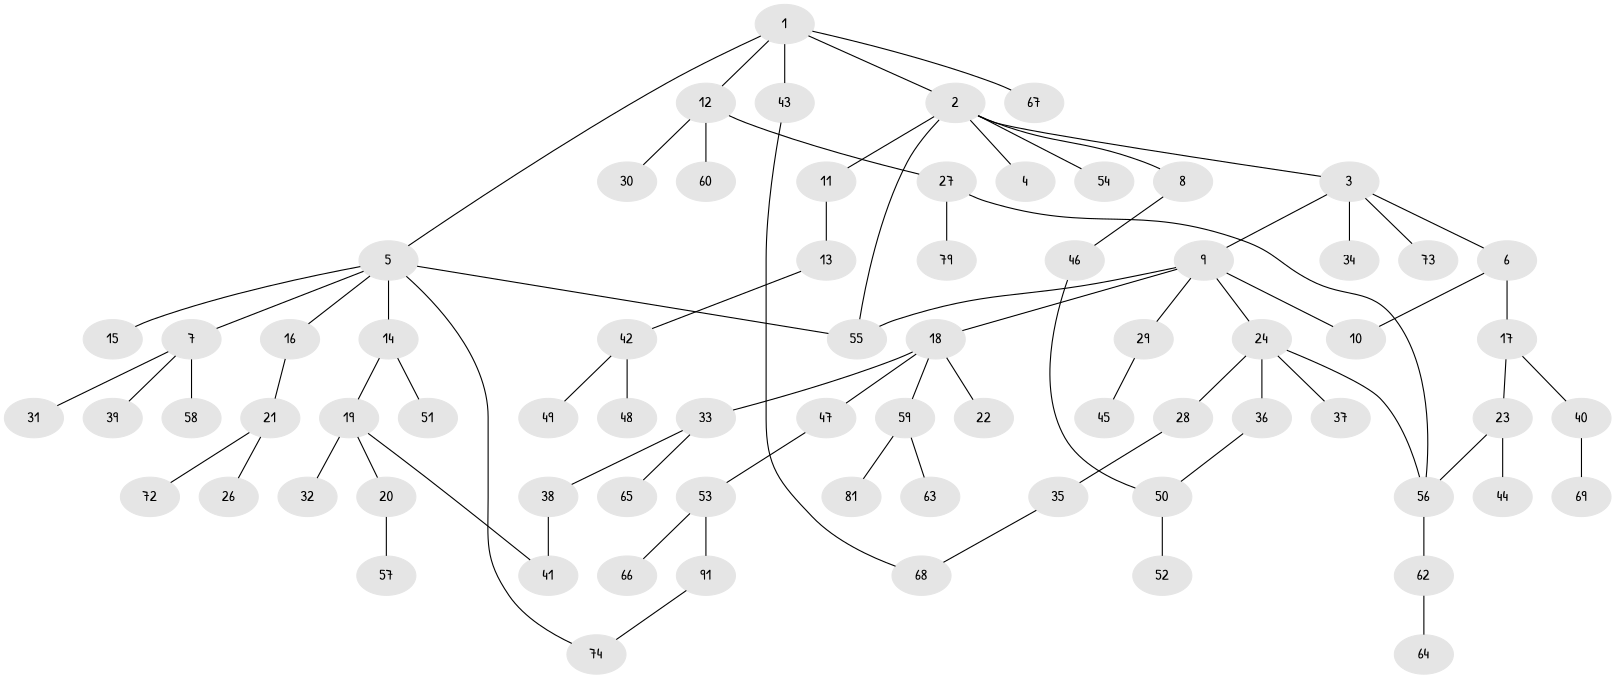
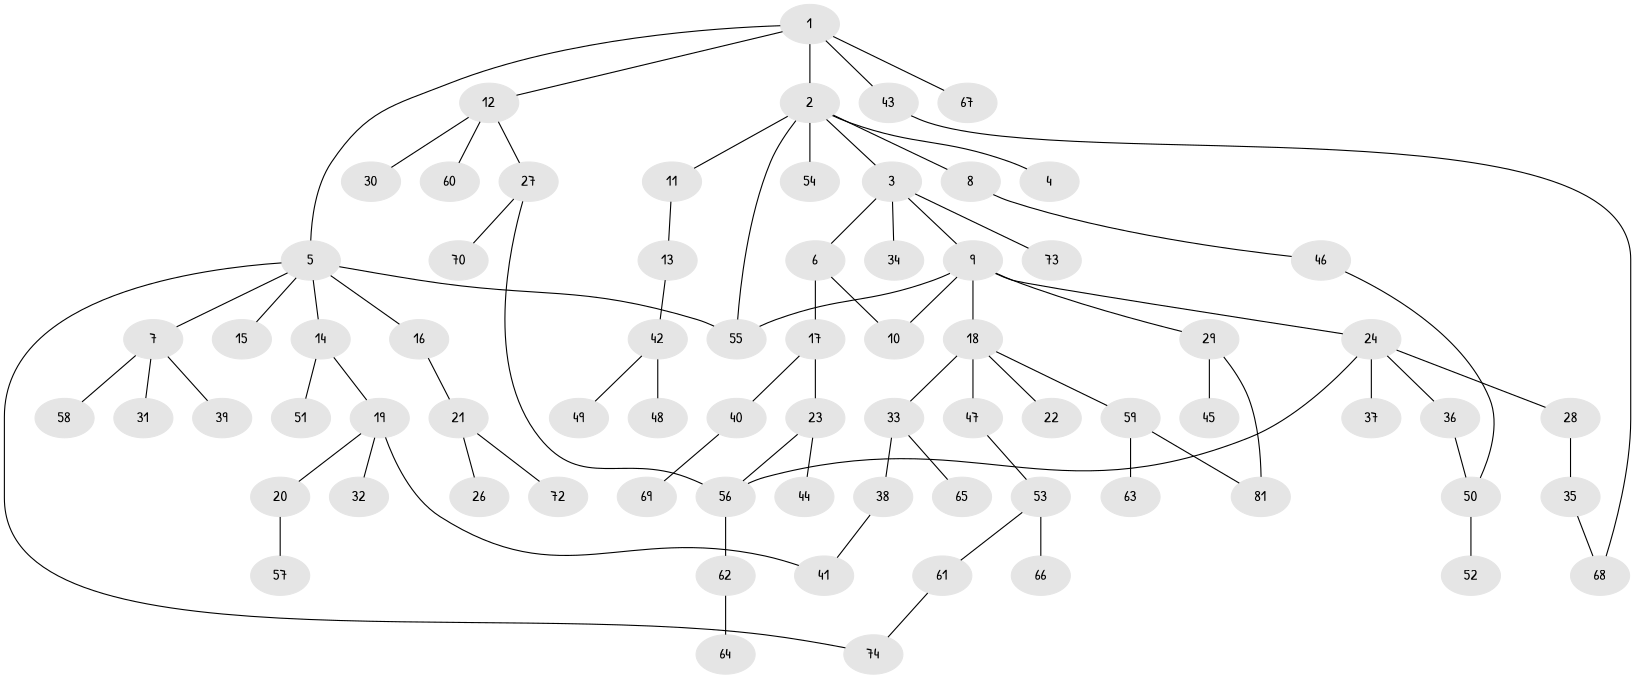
node "79": label "79" -> "70"
edge "29" -- "81": added
node "91": label "91" -> "61"
